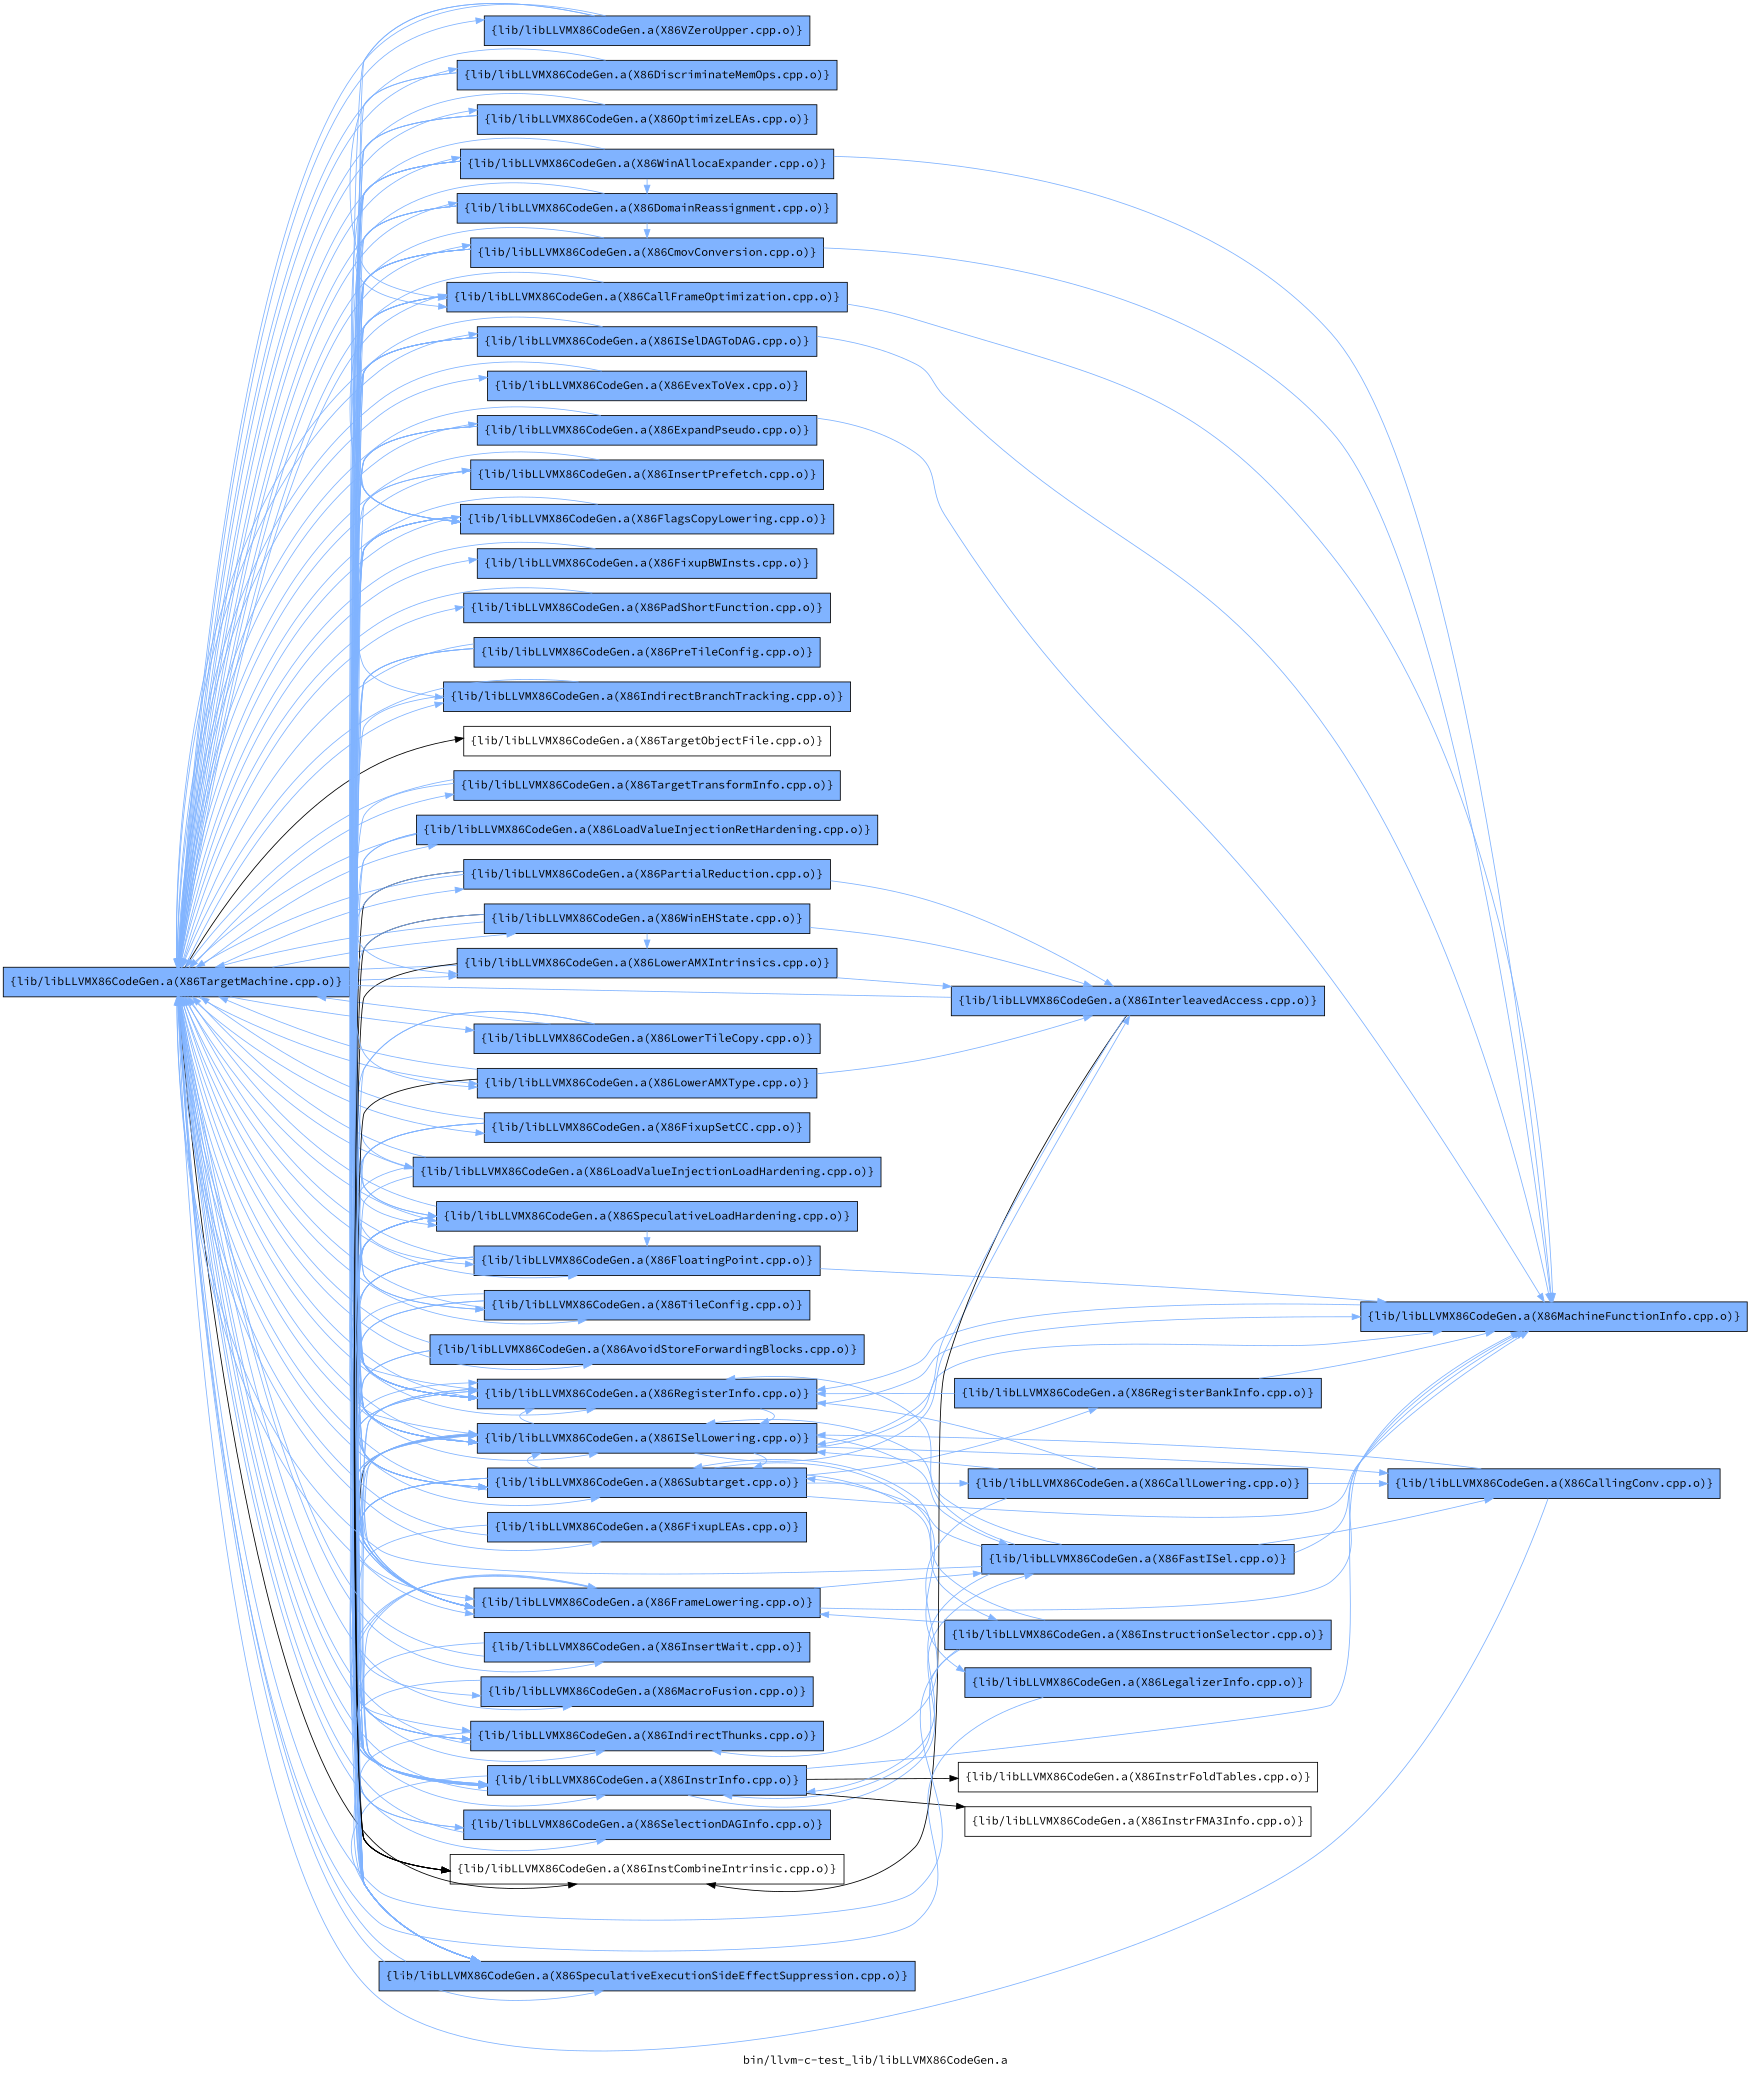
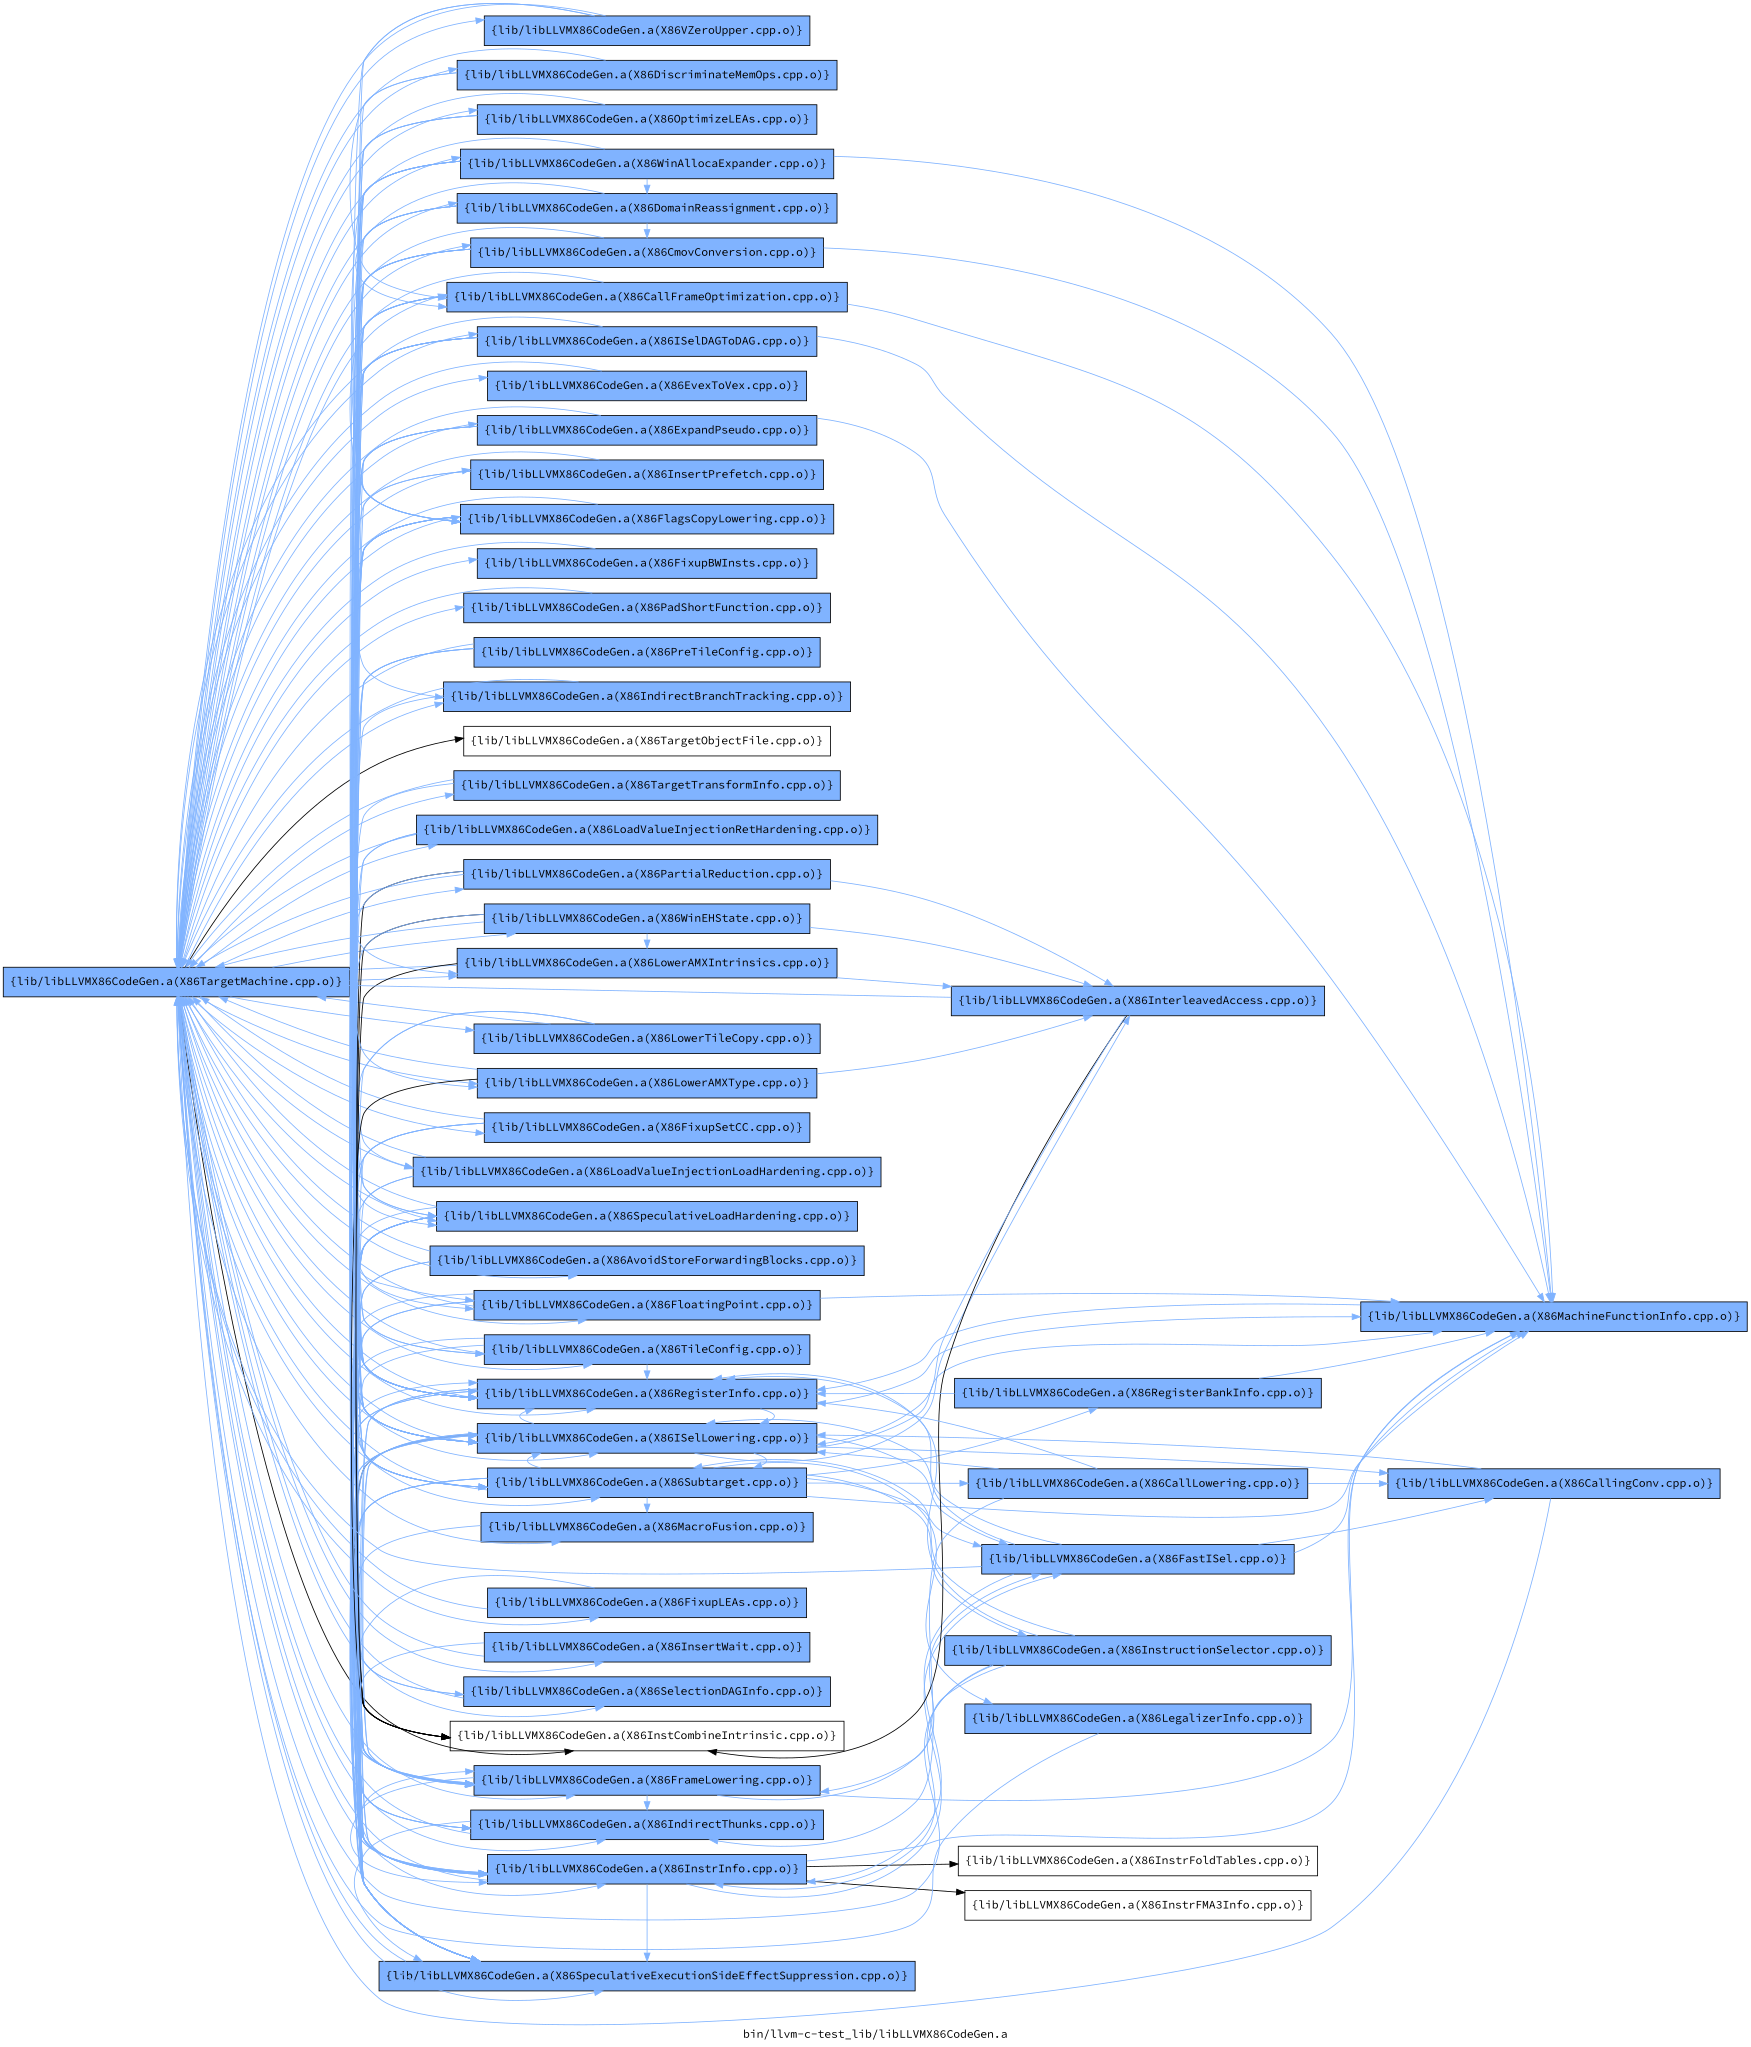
edge "{lib/libLLVMX86CodeGen.a(X86CmovConversion.cpp.o)}" -> "{lib/libLLVMX86CodeGen.a(X86IndirectThunks.cpp.o)}": removed
edge "{lib/libLLVMX86CodeGen.a(X86InstructionSelector.cpp.o)}" -> "{lib/libLLVMX86CodeGen.a(X86RegisterInfo.cpp.o)}": added
edge "{lib/libLLVMX86CodeGen.a(X86FastISel.cpp.o)}" -> "{lib/libLLVMX86CodeGen.a(X86Subtarget.cpp.o)}": reversed
